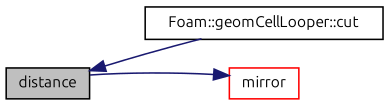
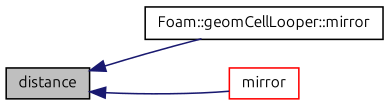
node "Foam::geomCellLooper::cut": label "Foam::geomCellLooper::cut" -> "Foam::geomCellLooper::mirror"
edge "distance" -> "mirror": reversed
